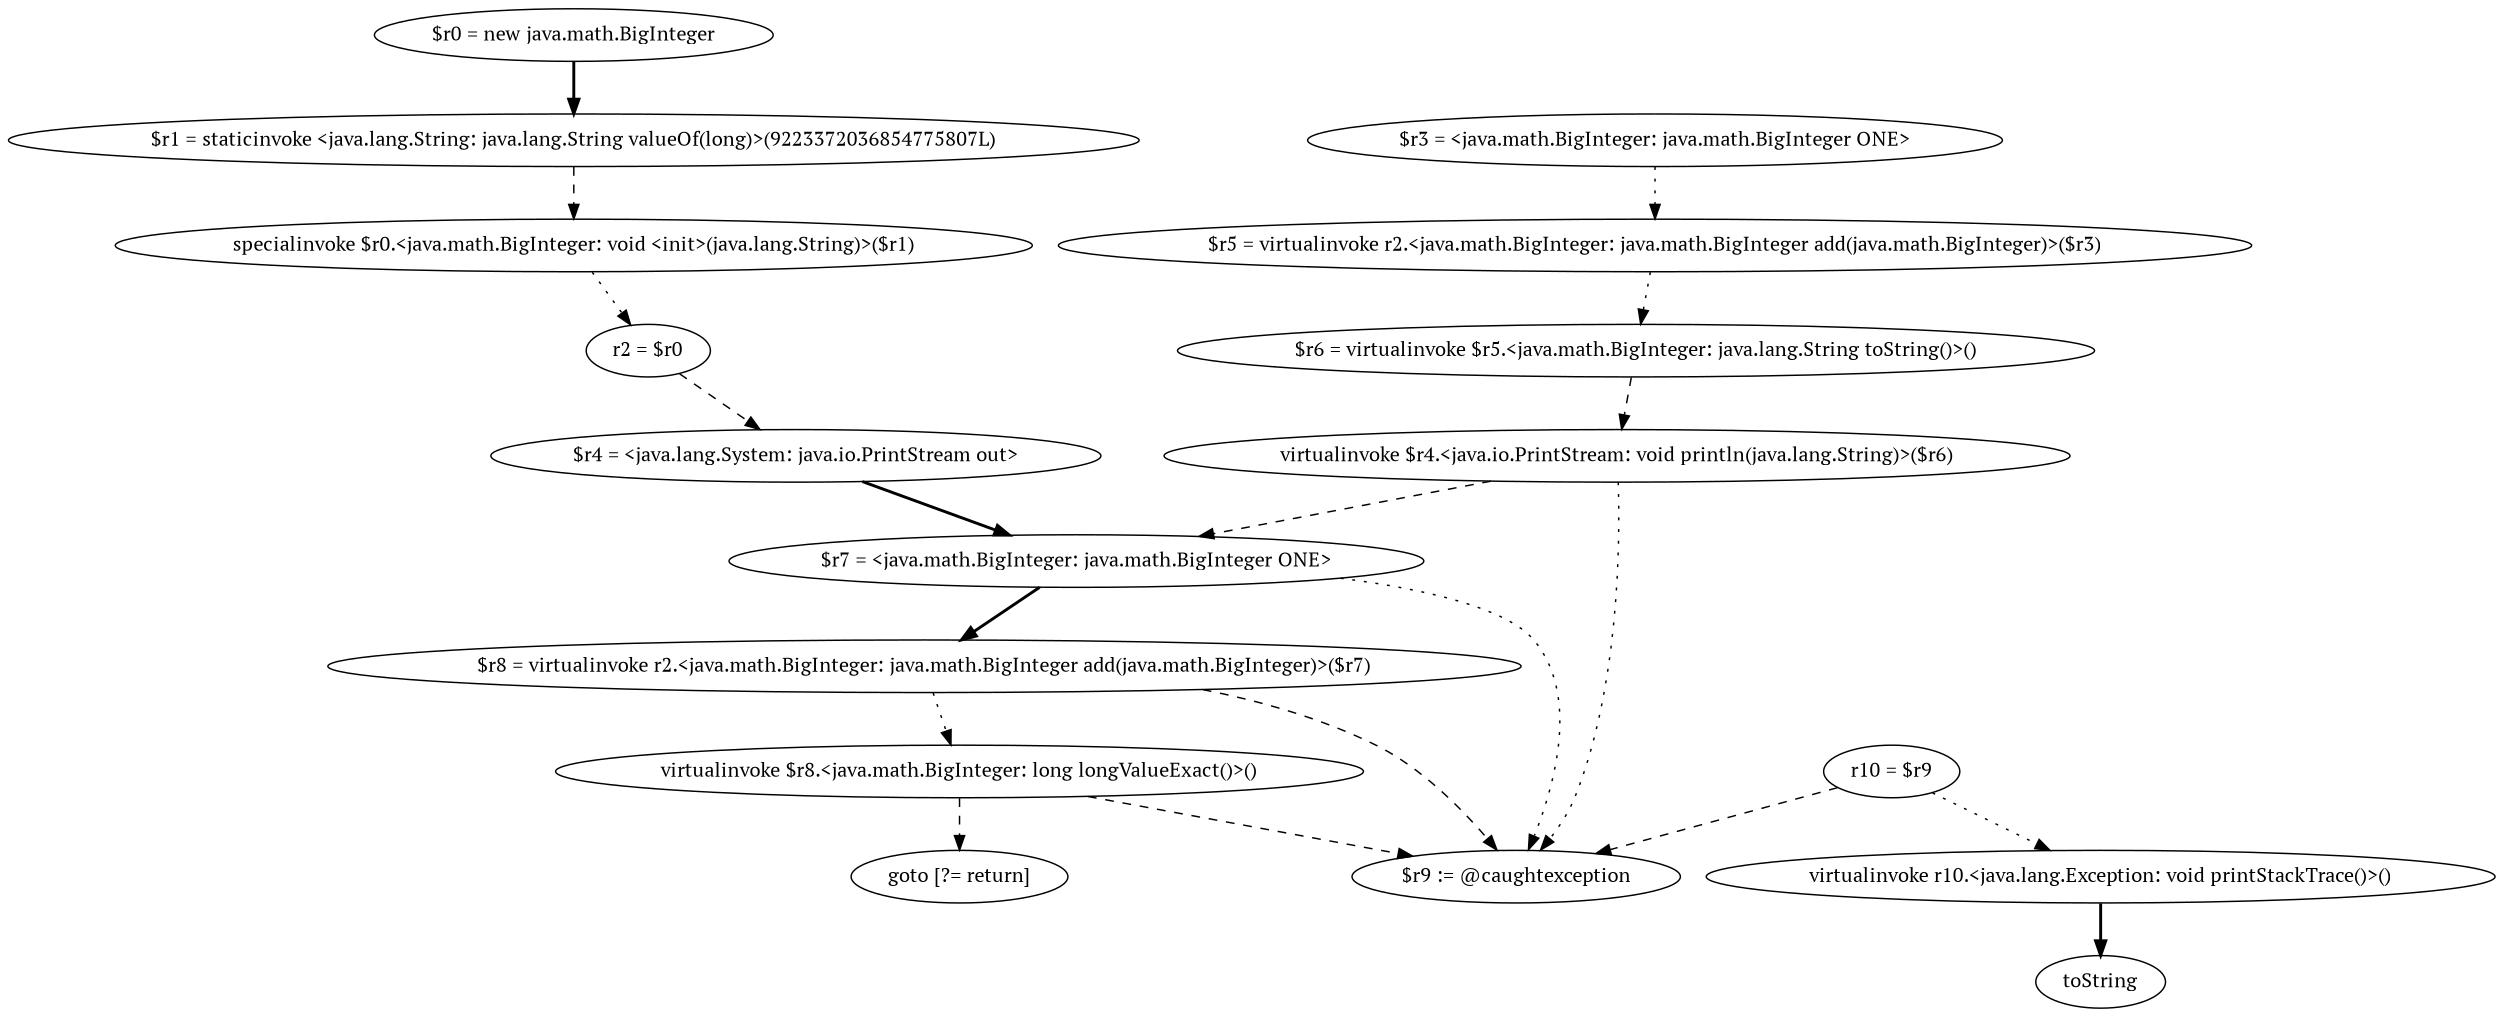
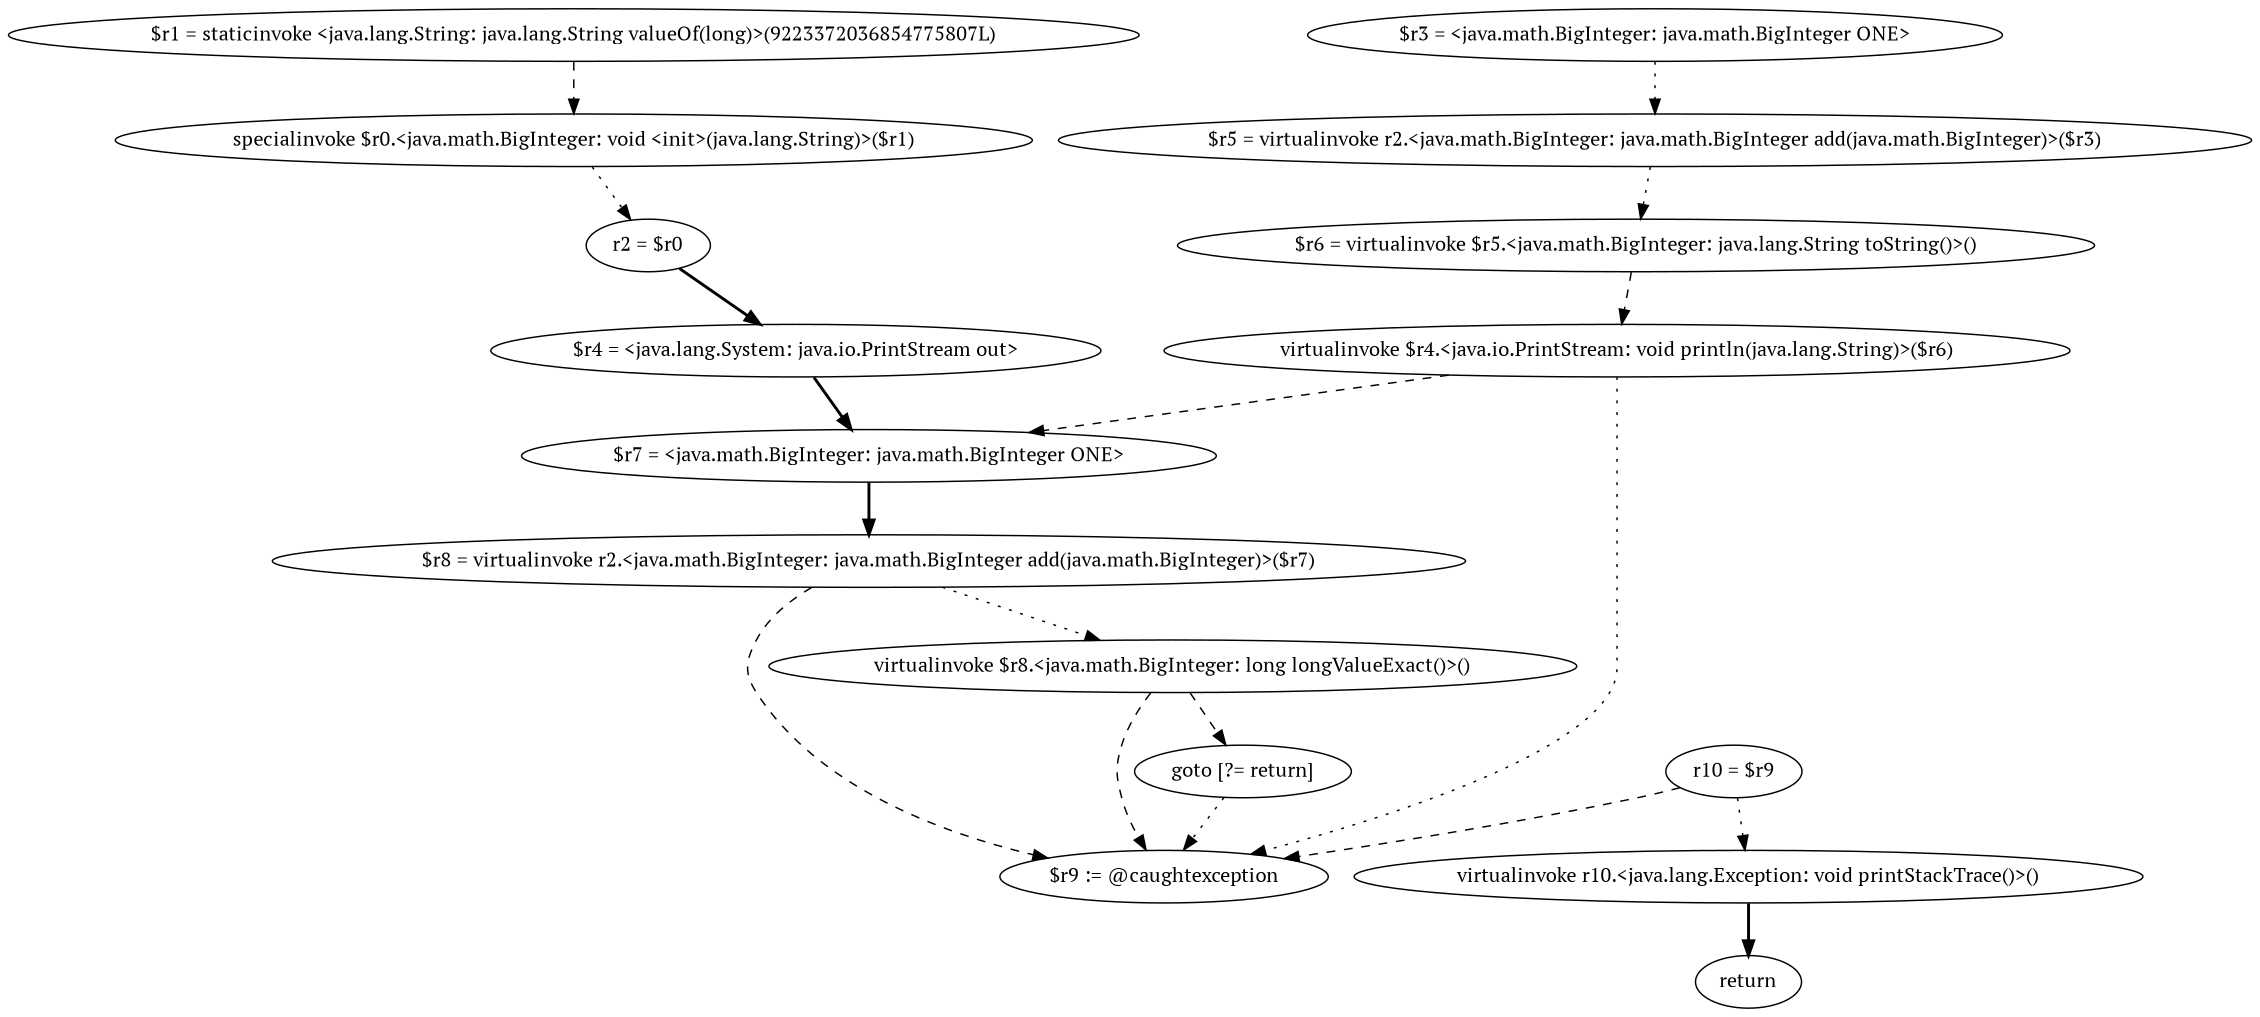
node "$r0 = new java.math.BigInteger": removed
edge "r2 = $r0" -> "$r4 = <java.lang.System: java.io.PrintStream out>": style dashed -> bold
edge "$r7 = <java.math.BigInteger: java.math.BigInteger ONE>" -> "$r9 := @caughtexception": now "goto [?= return]" -> "$r9 := @caughtexception"
node "toString": label "toString" -> "return"
